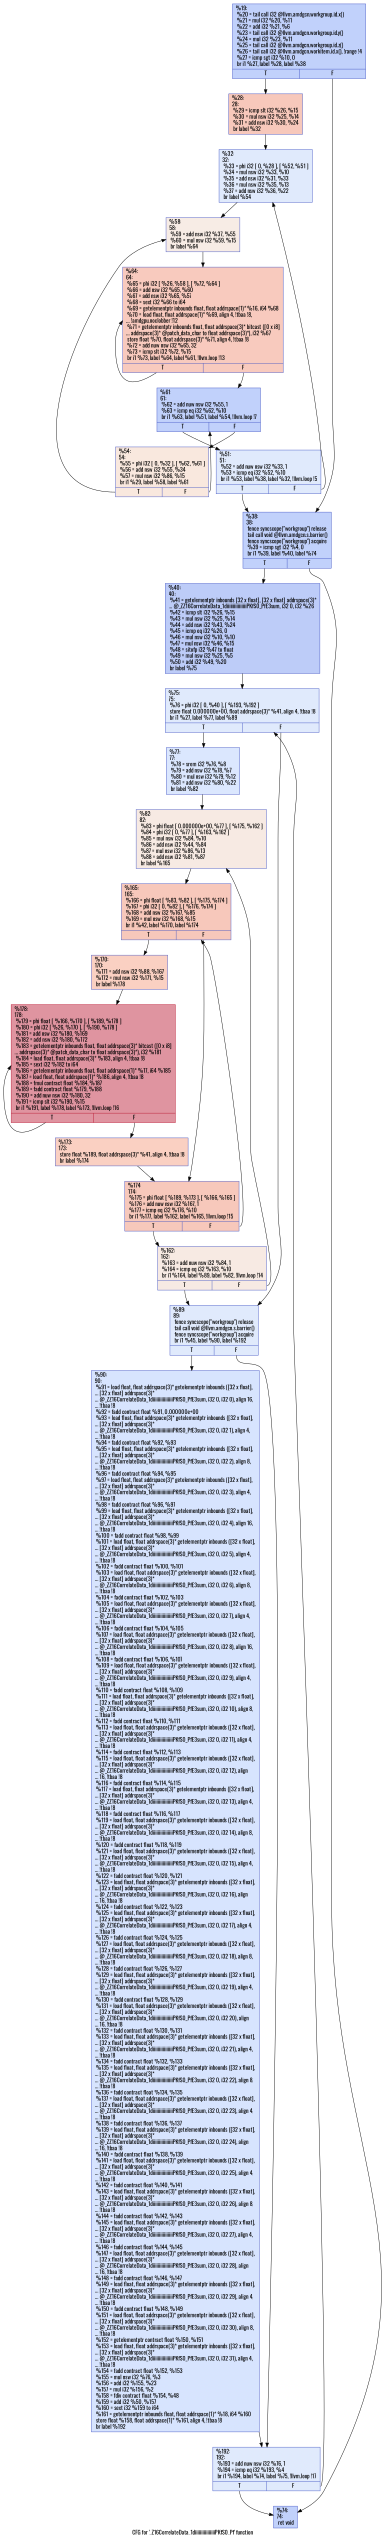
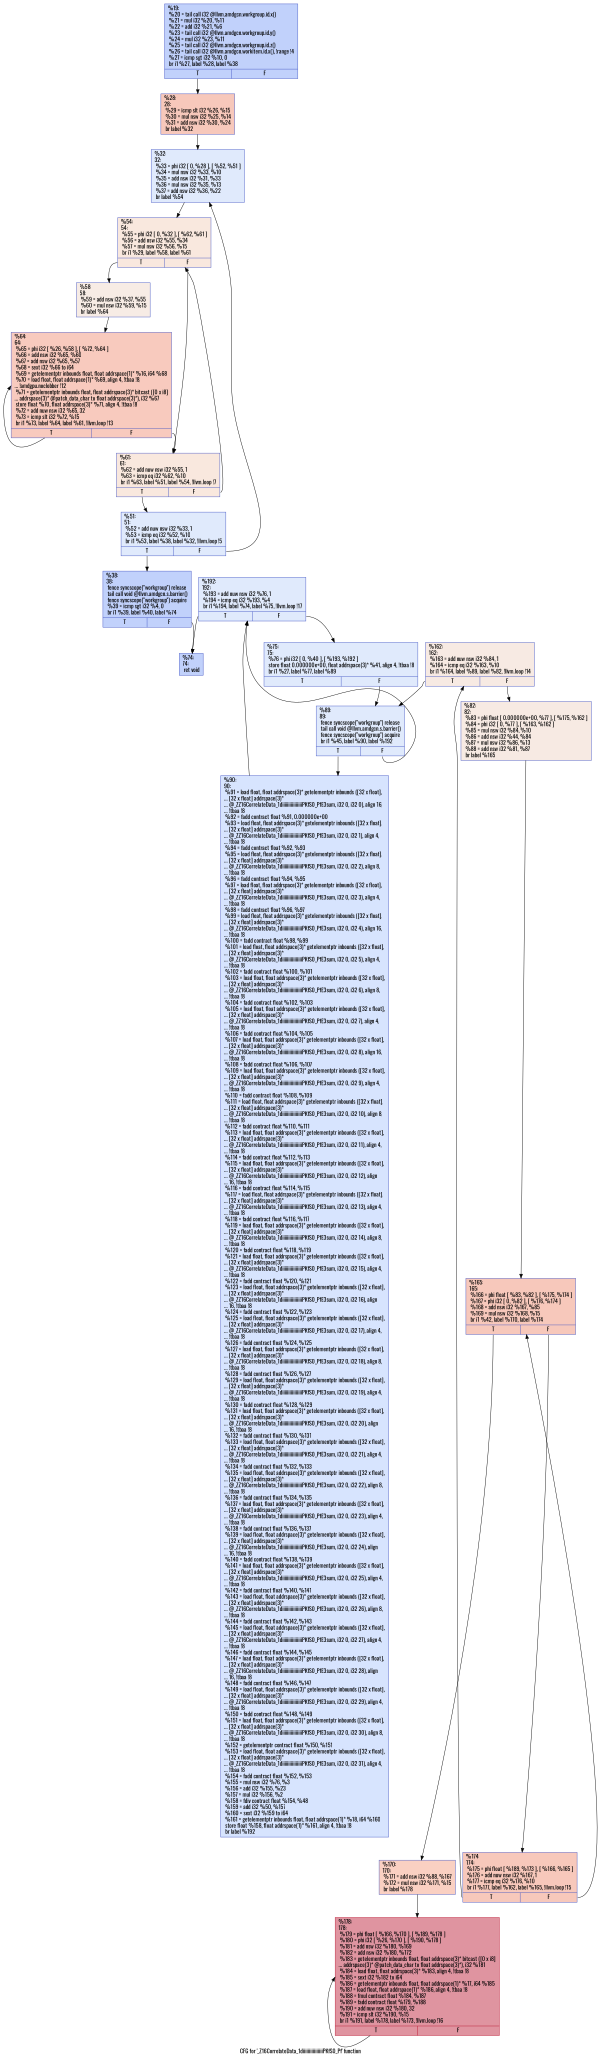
edge "%32:" -> "%58:": now "%32:" -> "%54:"
edge "%19:" -> "%38:": removed
node "%61:": fillcolor #7396f570 -> #f2cab570
node "%54:": text "%57 = mul nsw i32 %86, %15" -> "%57 = mul nsw i32 %56, %15"
node "%40:": removed
node "%77:": removed
node "%173:": removed
